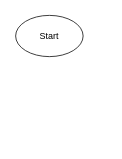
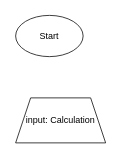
node "input: Calculation": added
